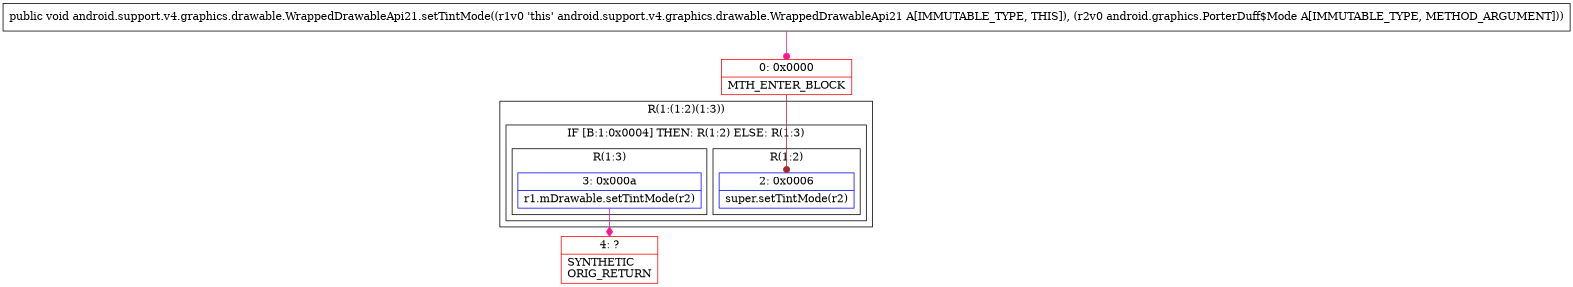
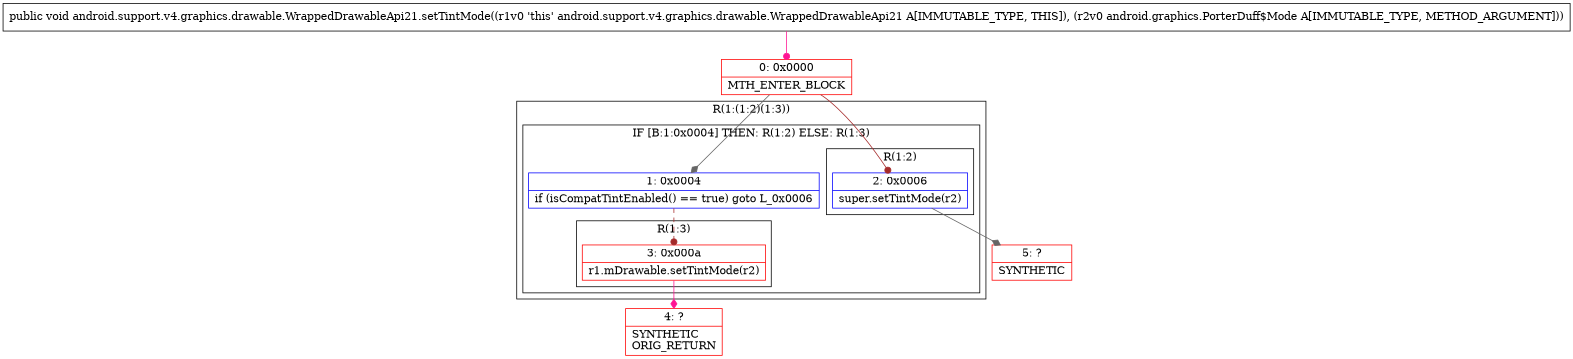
node "3: 0x000a": color blue -> red
node "1: 0x0004": added
node "5: ?": added
